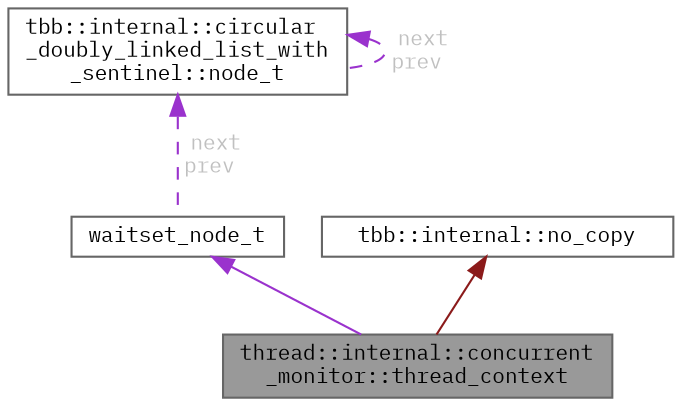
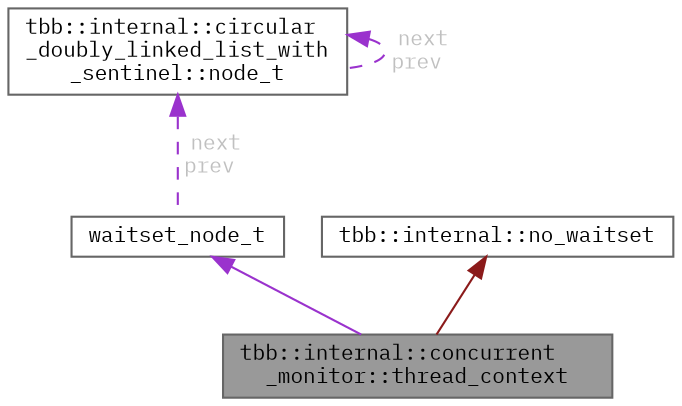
node "tbb::internal::no_copy": label "tbb::internal::no_copy" -> "tbb::internal::no_waitset"
node "thread::internal::concurrent _monitor::thread_context": label "thread::internal::concurrent _monitor::thread_context" -> "tbb::internal::concurrent _monitor::thread_context"
